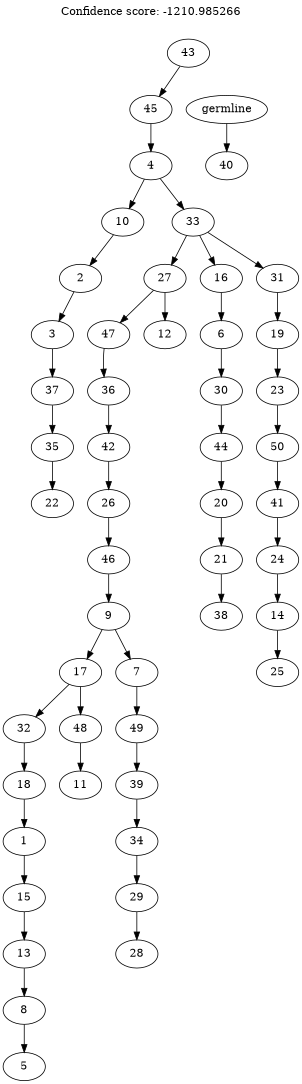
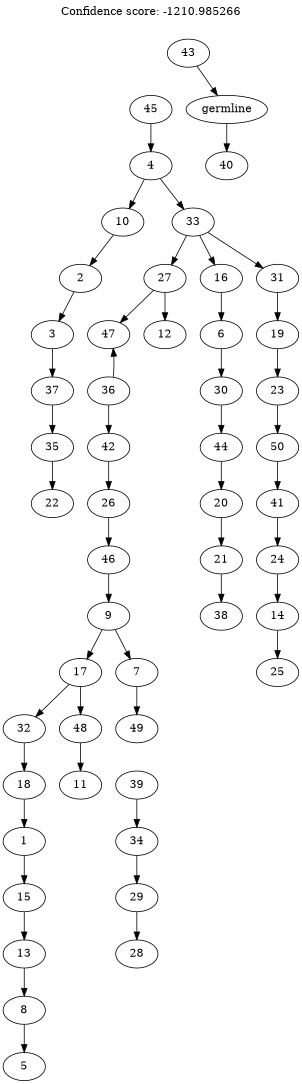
edge "43" -> "45": now "43" -> "germline"
edge "47" -> "36": reversed
edge "49" -> "39": removed
